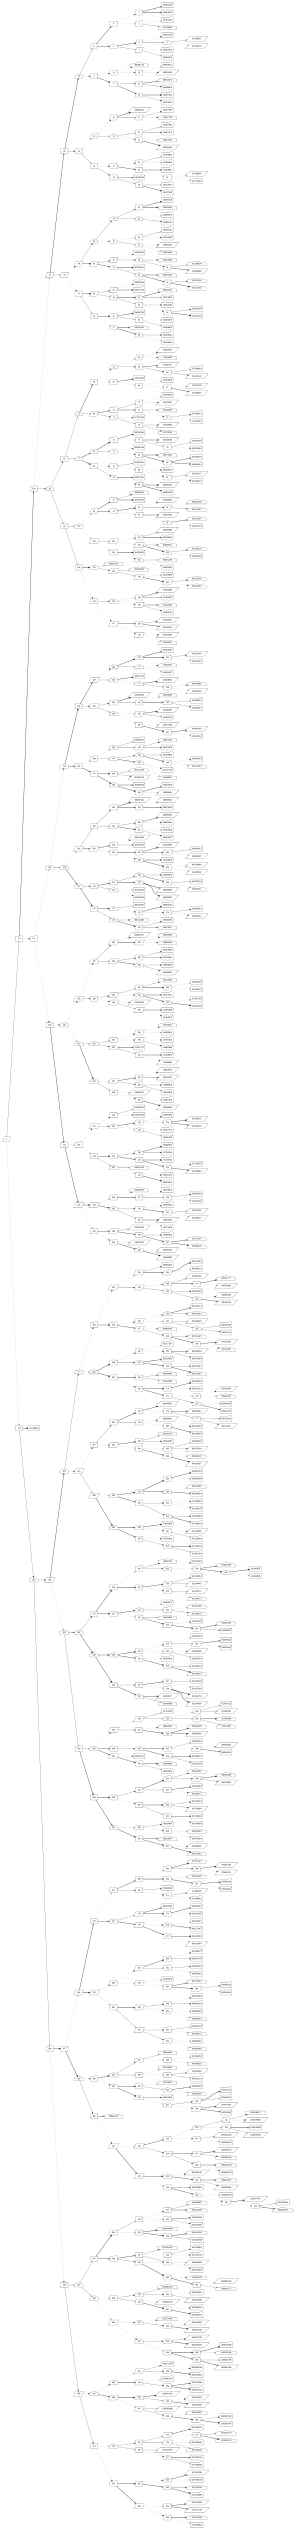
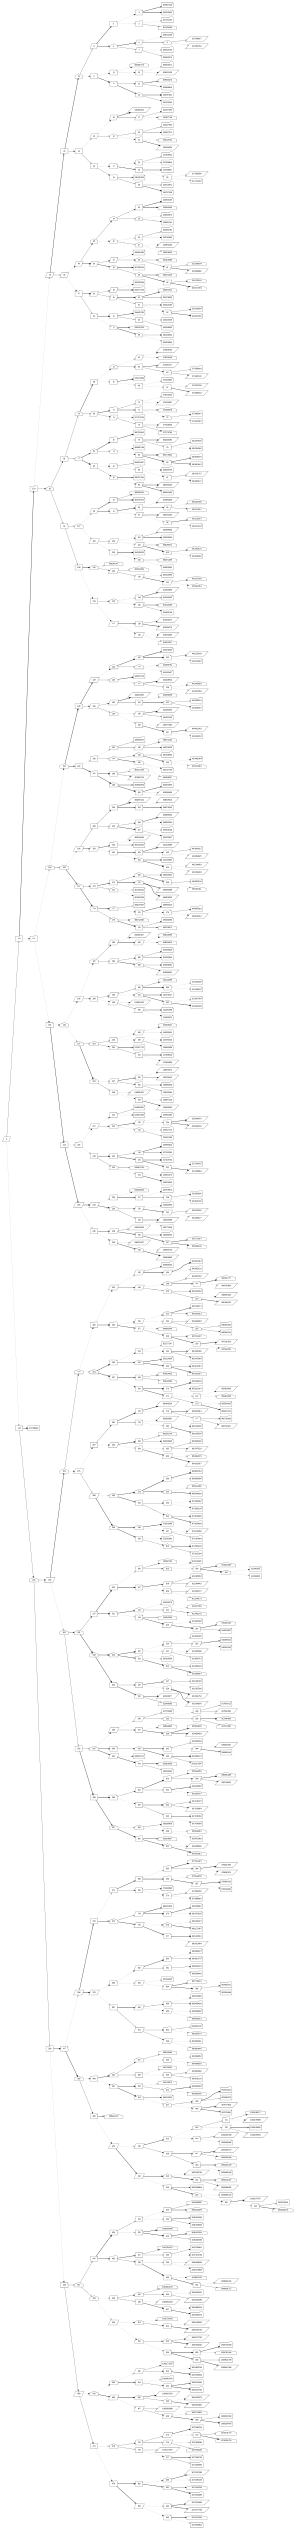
edge "304" -> "911042053": style bold -> dotted
edge "437" -> "439": now "437" -> "436"
